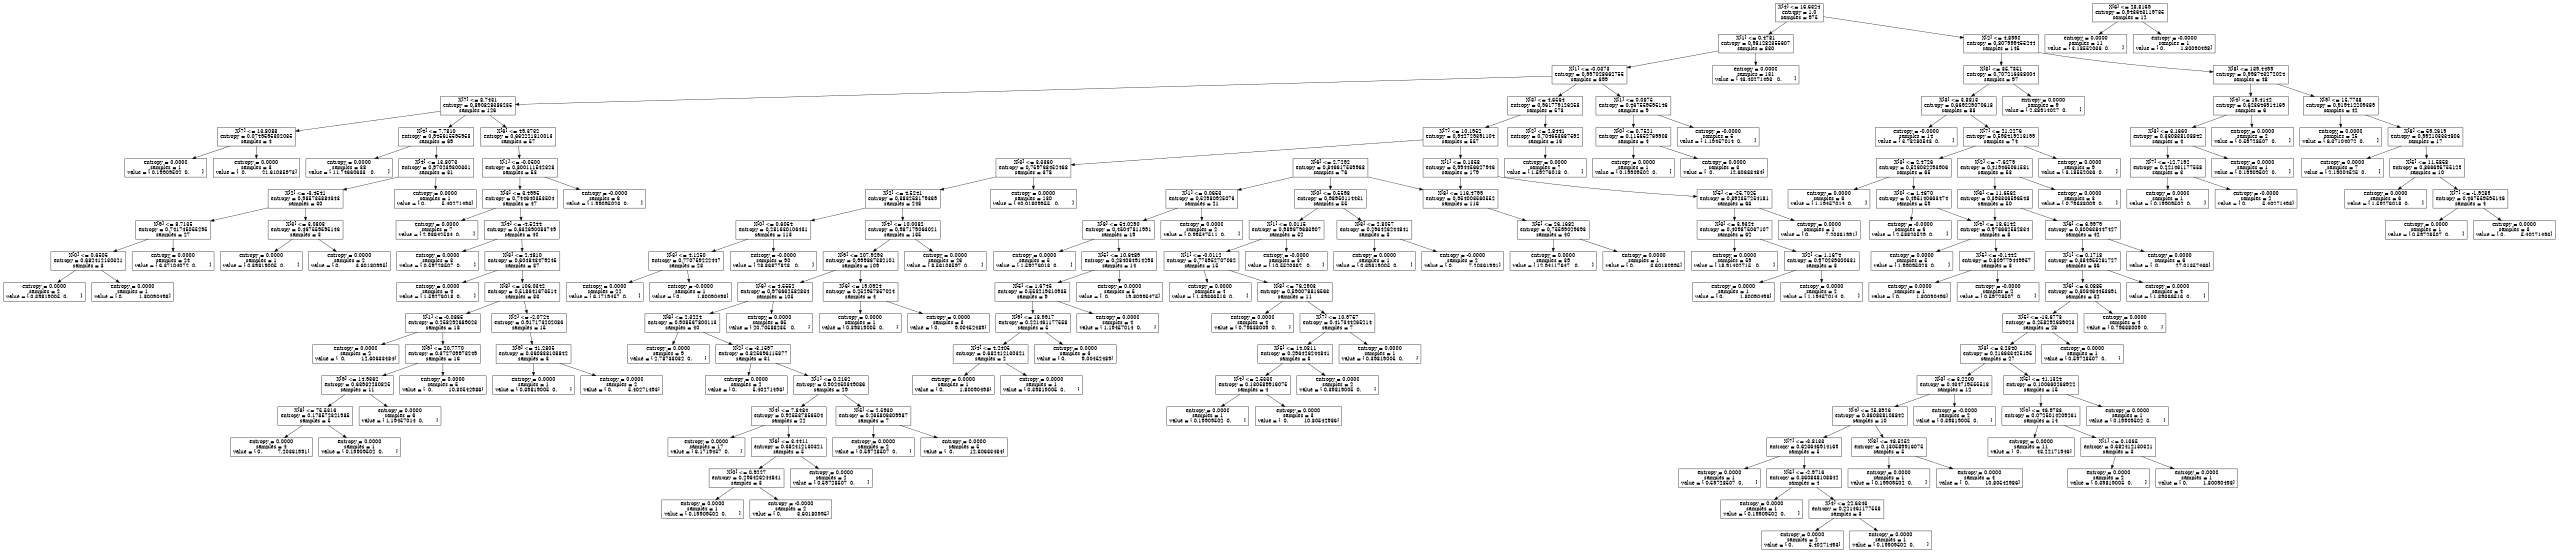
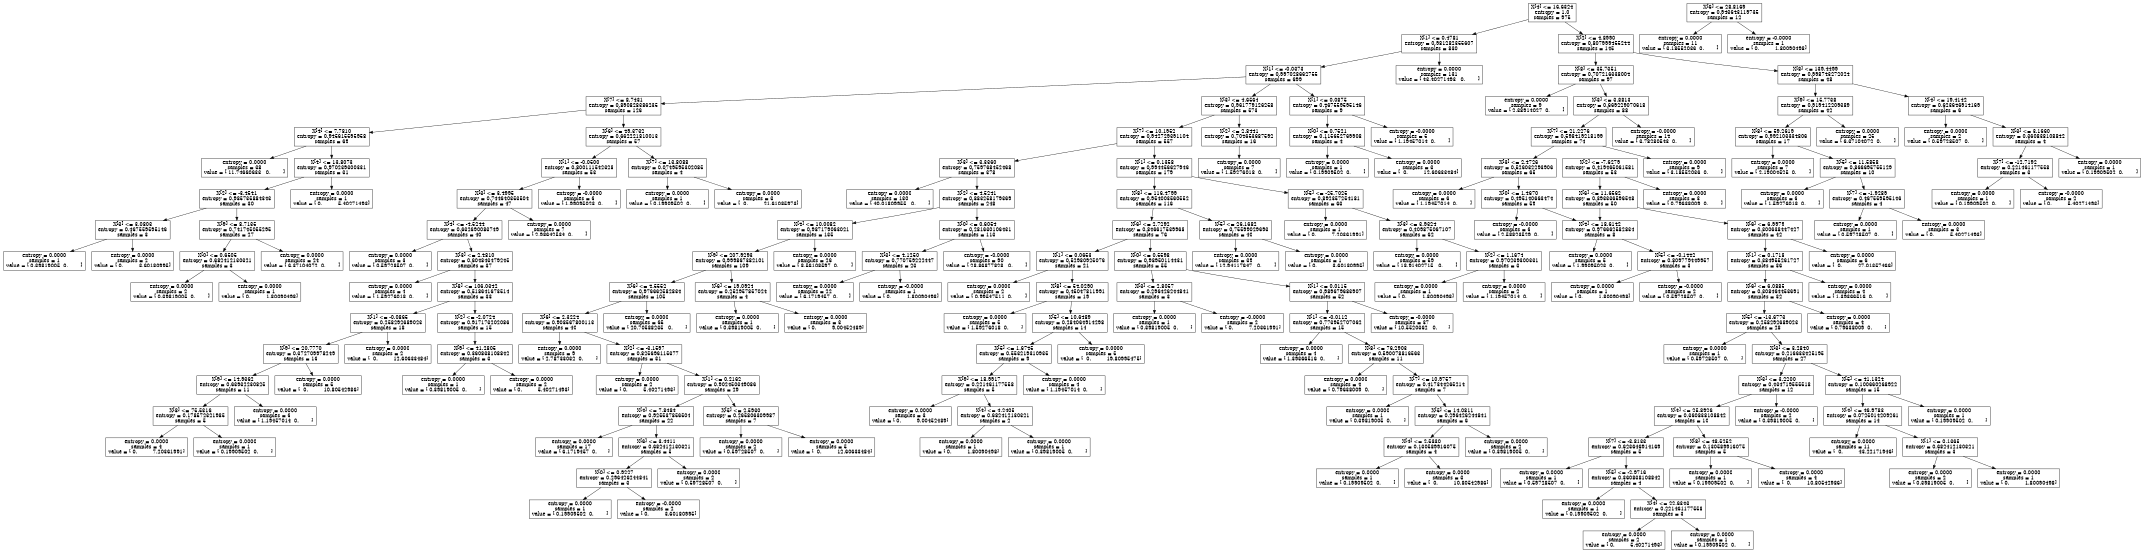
edge "X[7] <= 8.7431 entropy = 0.890828386235 samples = 126" -> "X[7] <= 13.8088 entropy = 0.0749595302085 samples = 4": now "X[6] <= 49.3732 entropy = 0.662221810013 samples = 57" -> "X[7] <= 13.8088 entropy = 0.0749595302085 samples = 4"
edge "X[6] <= 2.7292 entropy = 0.846617539968 samples = 76" -> "X[8] <= 116.4799 entropy = 0.954003560552 samples = 116": reversed
